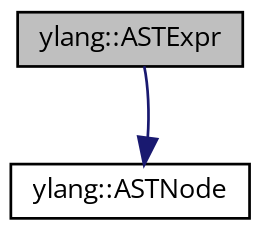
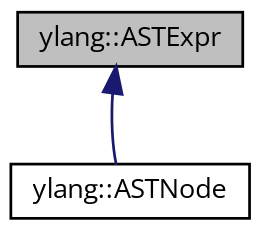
edge "ylang::ASTExpr" -> "ylang::ASTNode": reversed
